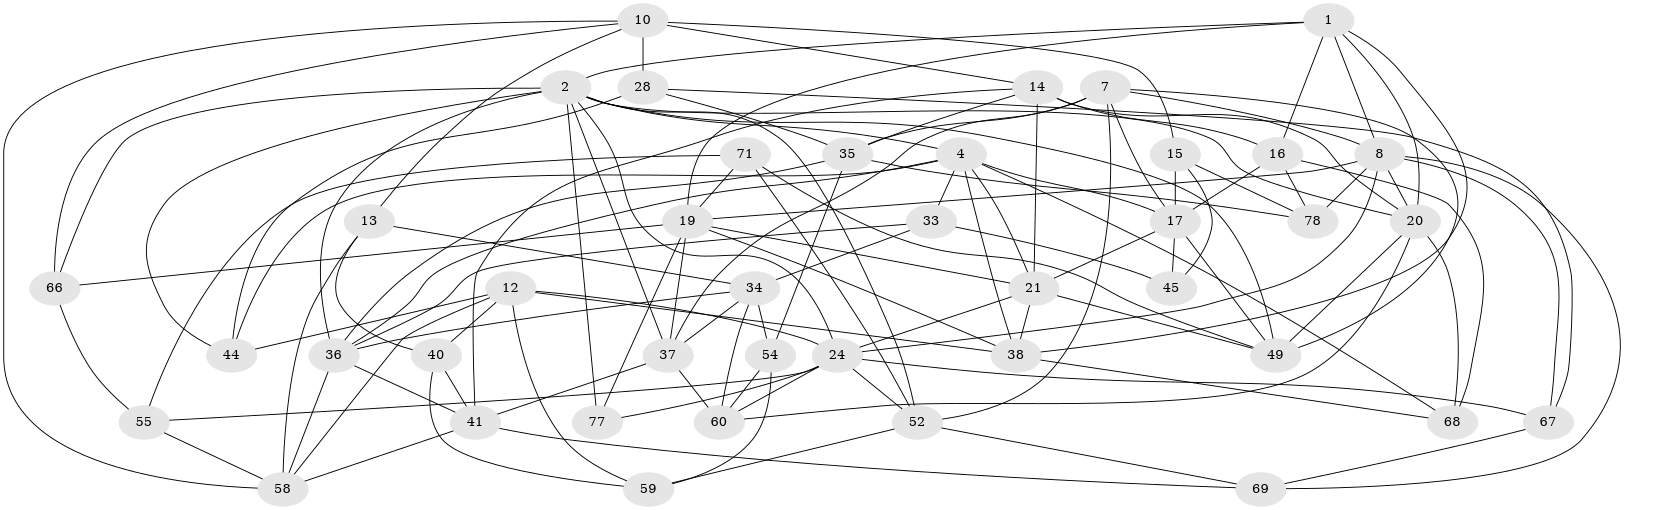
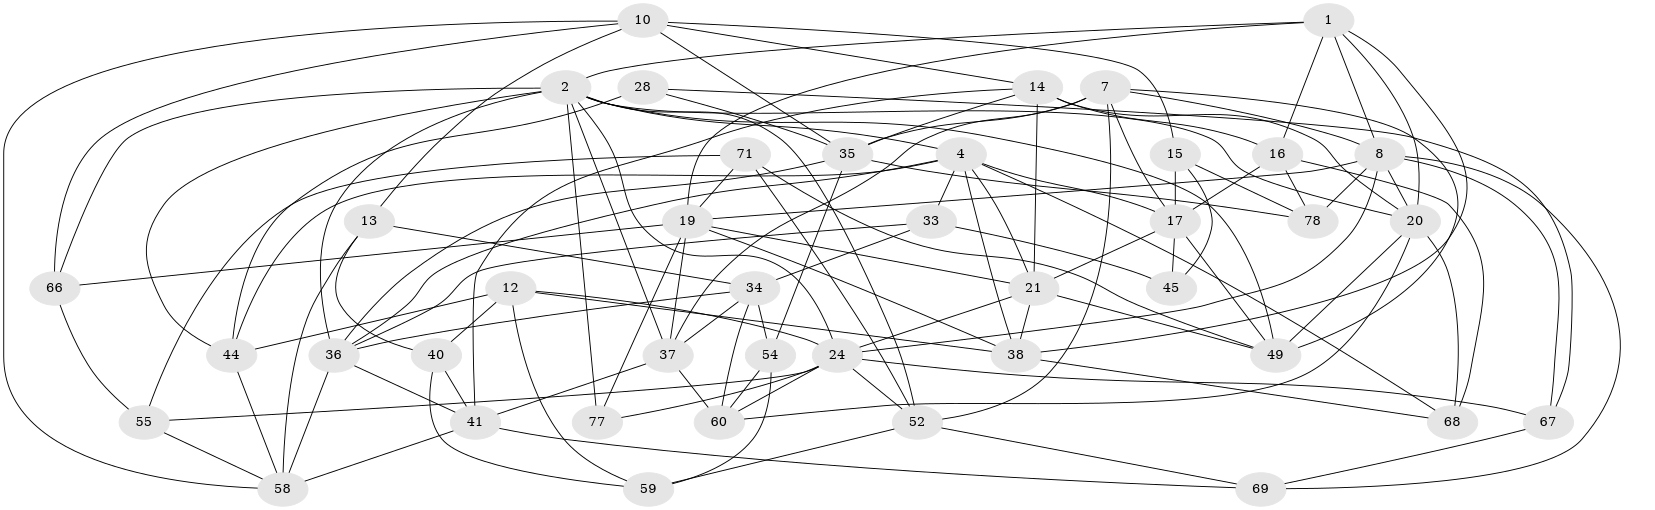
edge "10" -- "28": now "10" -- "35"
edge "12" -- "58": now "44" -- "58"
